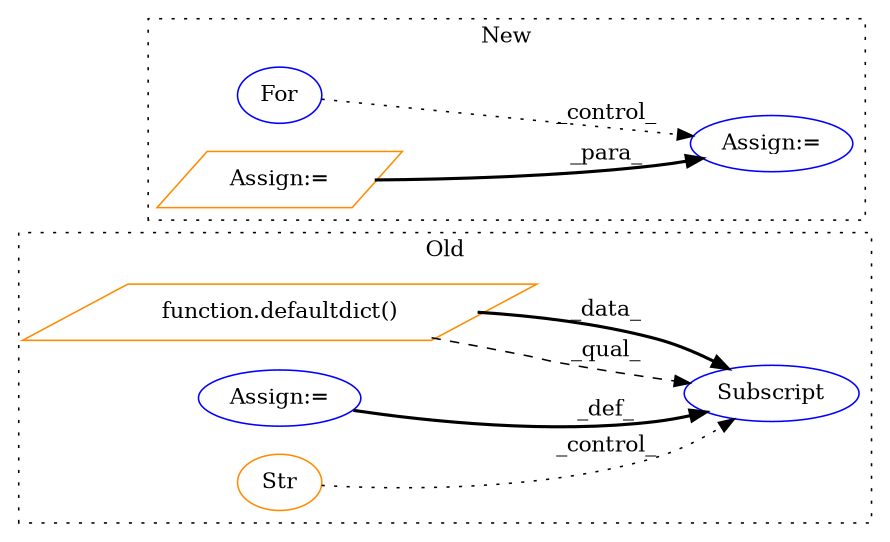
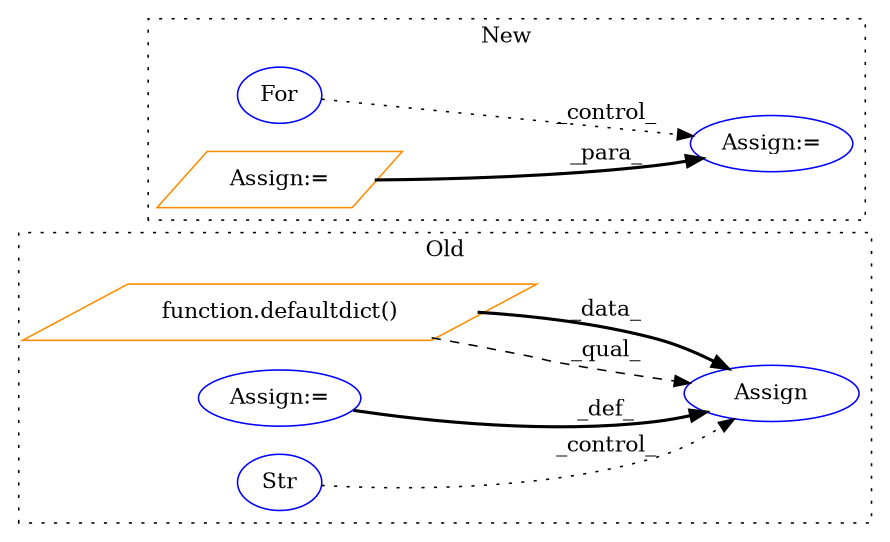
node "Subscript": label "Subscript" -> "Assign"
node "Str": color darkorange -> blue
